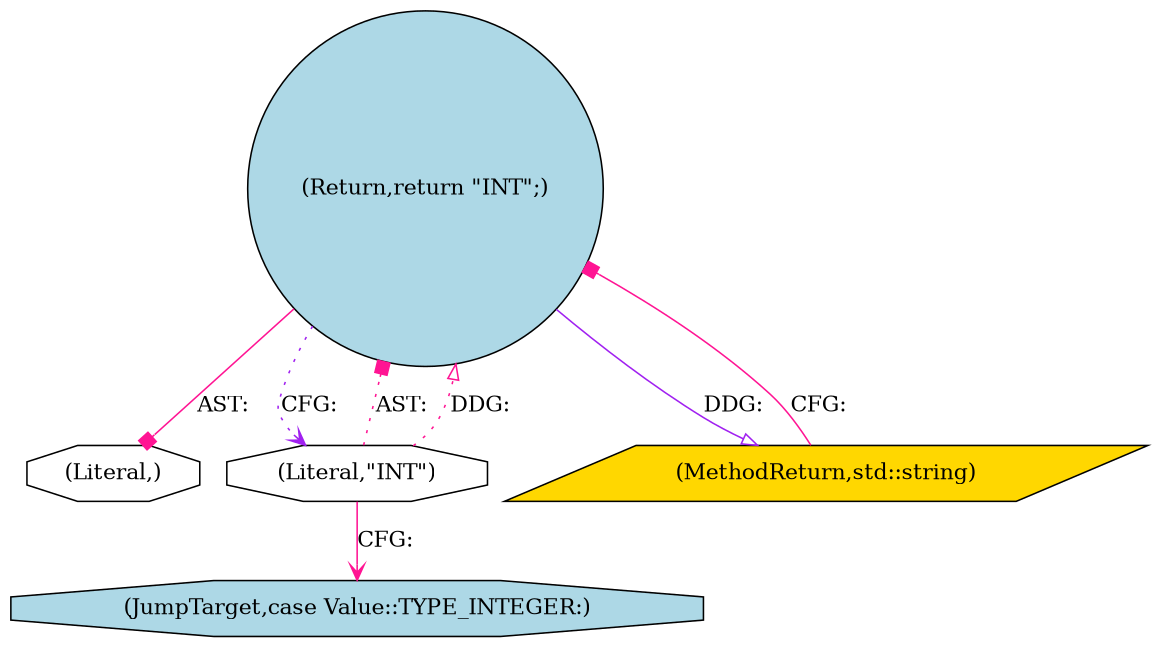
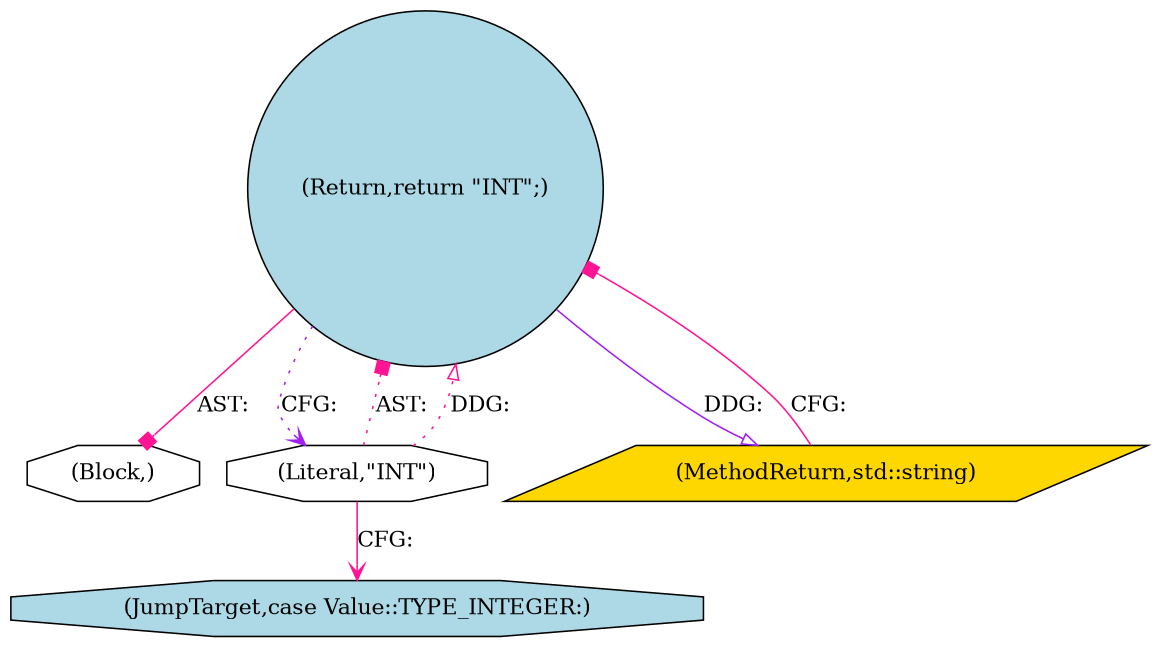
node "(Literal,)": label "(Literal,)" -> "(Block,)"
